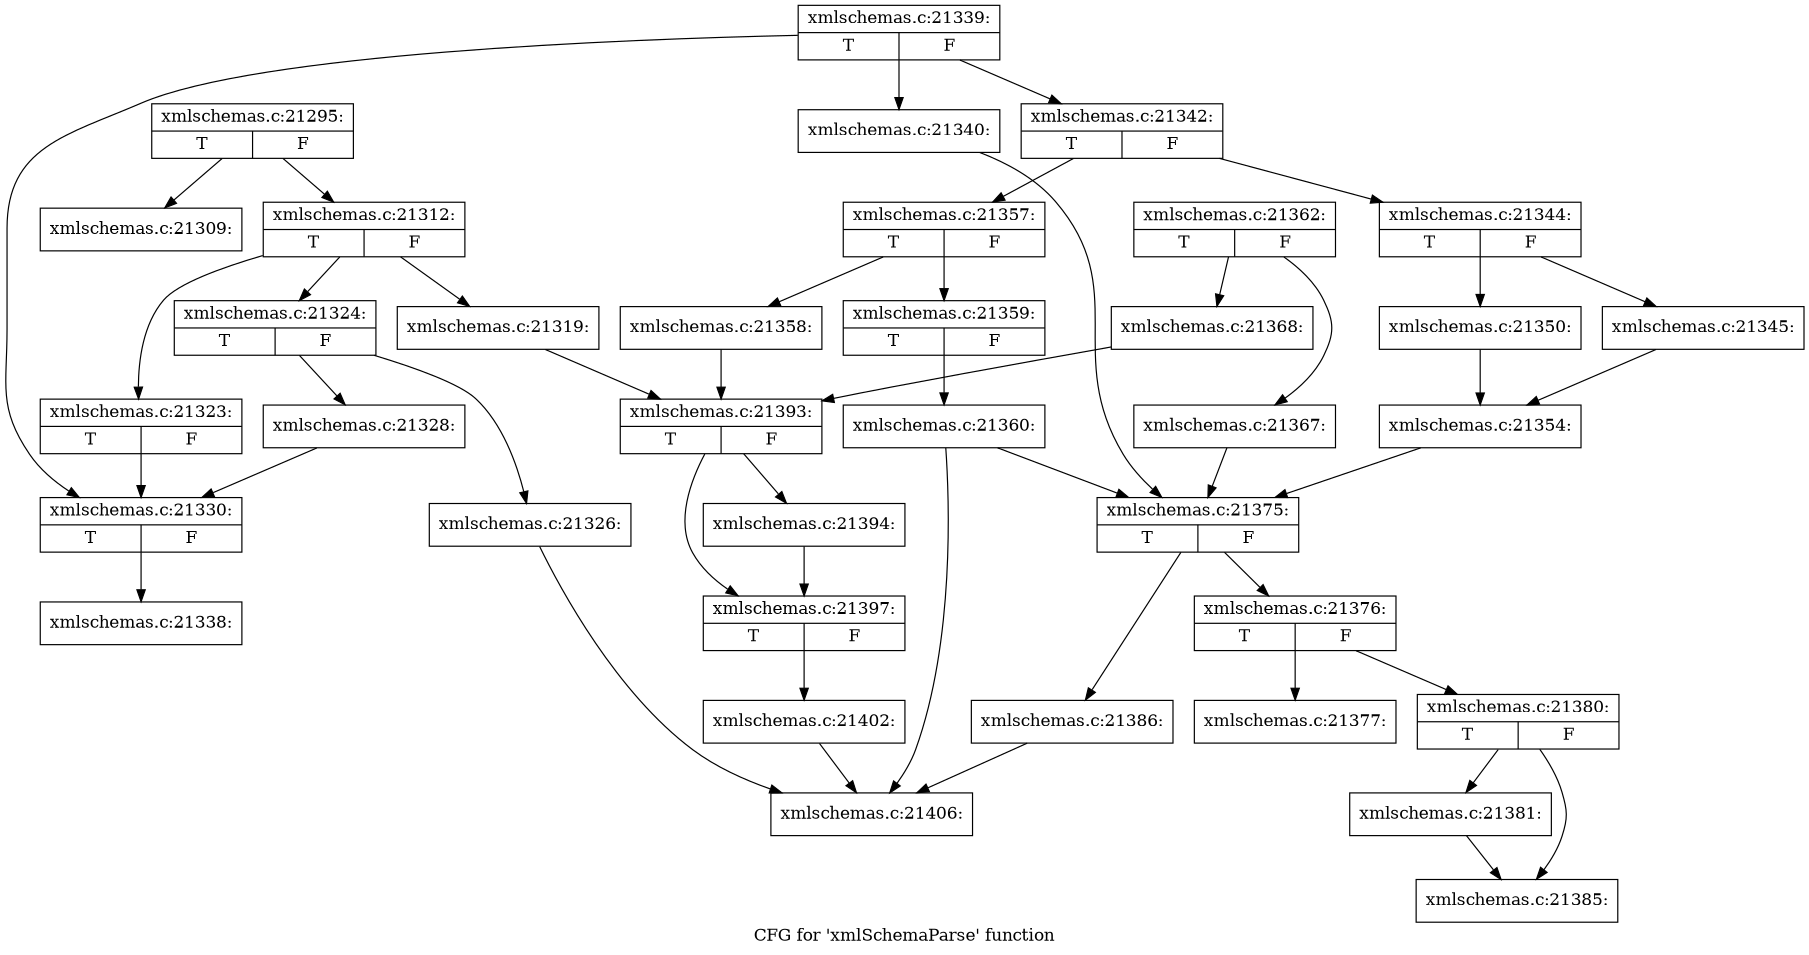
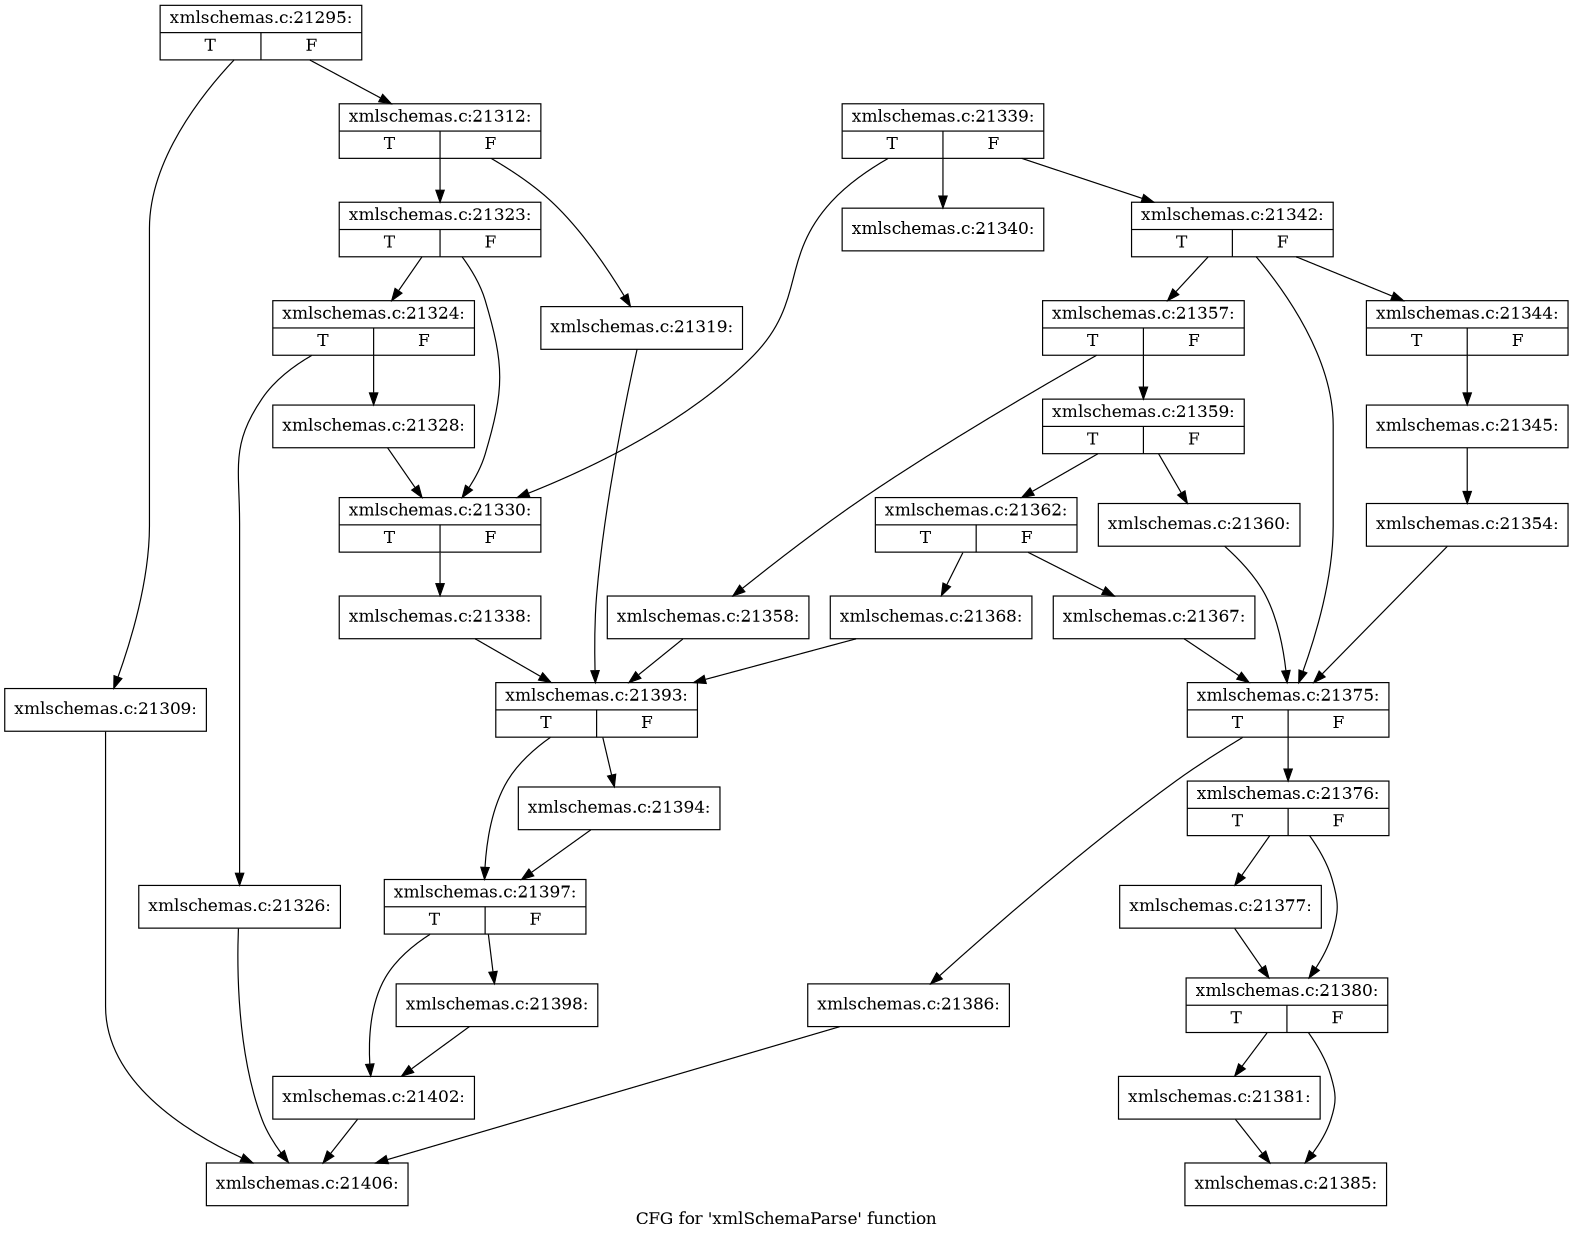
edge "xmlschemas.c:21312:" -> "xmlschemas.c:21324:": now "xmlschemas.c:21323:" -> "xmlschemas.c:21324:"
edge "xmlschemas.c:21340:" -> "xmlschemas.c:21375:": now "xmlschemas.c:21342:" -> "xmlschemas.c:21375:"
node "xmlschemas.c:21350:": removed
edge "xmlschemas.c:21359:" -> "xmlschemas.c:21362:": added
edge "xmlschemas.c:21360:" -> "xmlschemas.c:21406:": now "xmlschemas.c:21309:" -> "xmlschemas.c:21406:"
edge "xmlschemas.c:21338:" -> "xmlschemas.c:21393:": added
edge "xmlschemas.c:21377:" -> "xmlschemas.c:21380:": added
node "xmlschemas.c:21398:": added
